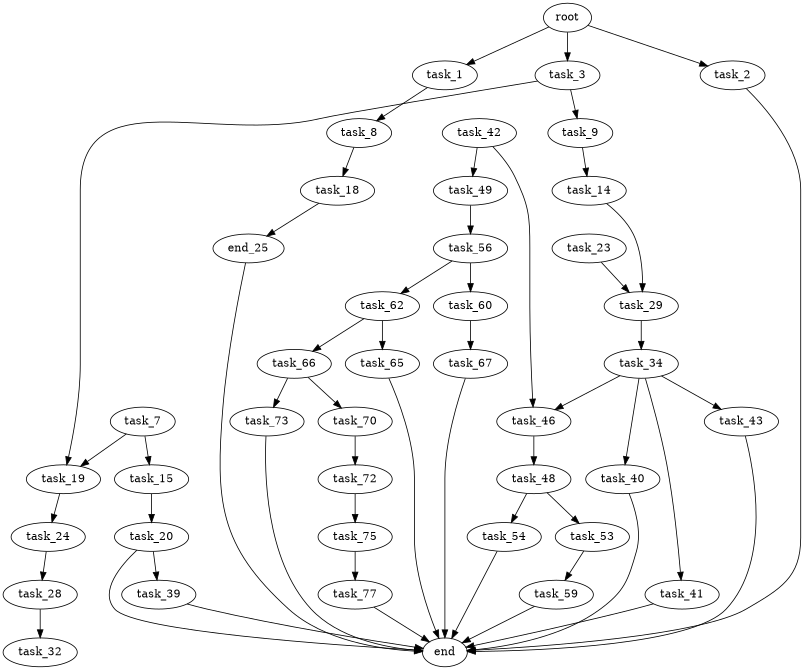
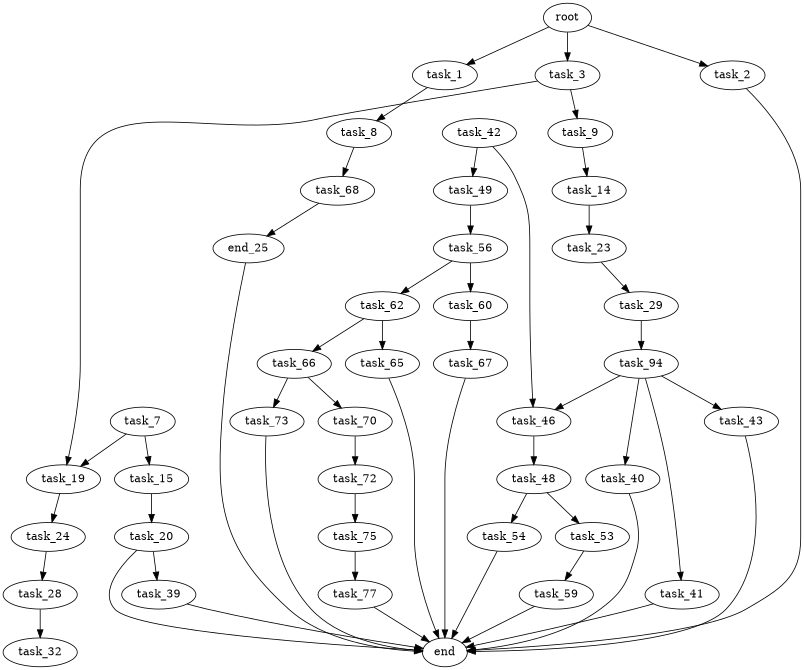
node "task_18": label "task_18" -> "task_68"
edge "task_14" -> "task_29": now "task_14" -> "task_23"
node "task_34": label "task_34" -> "task_94"
